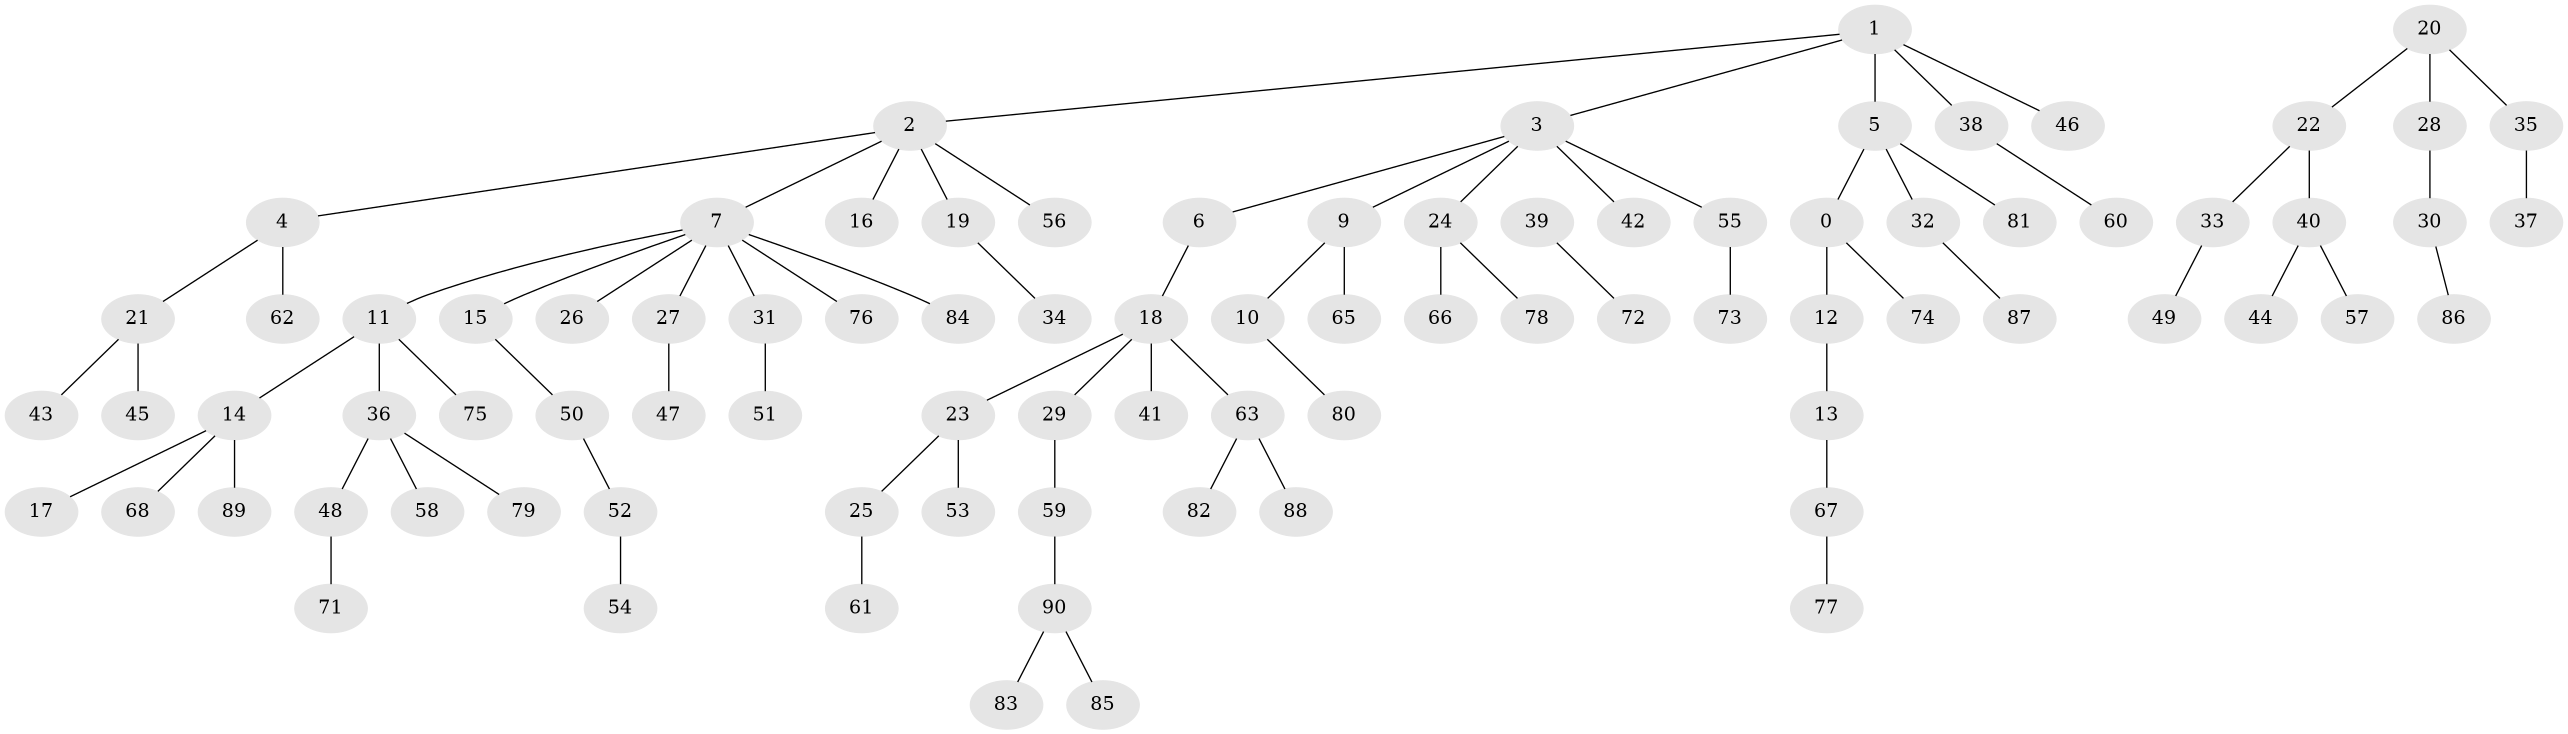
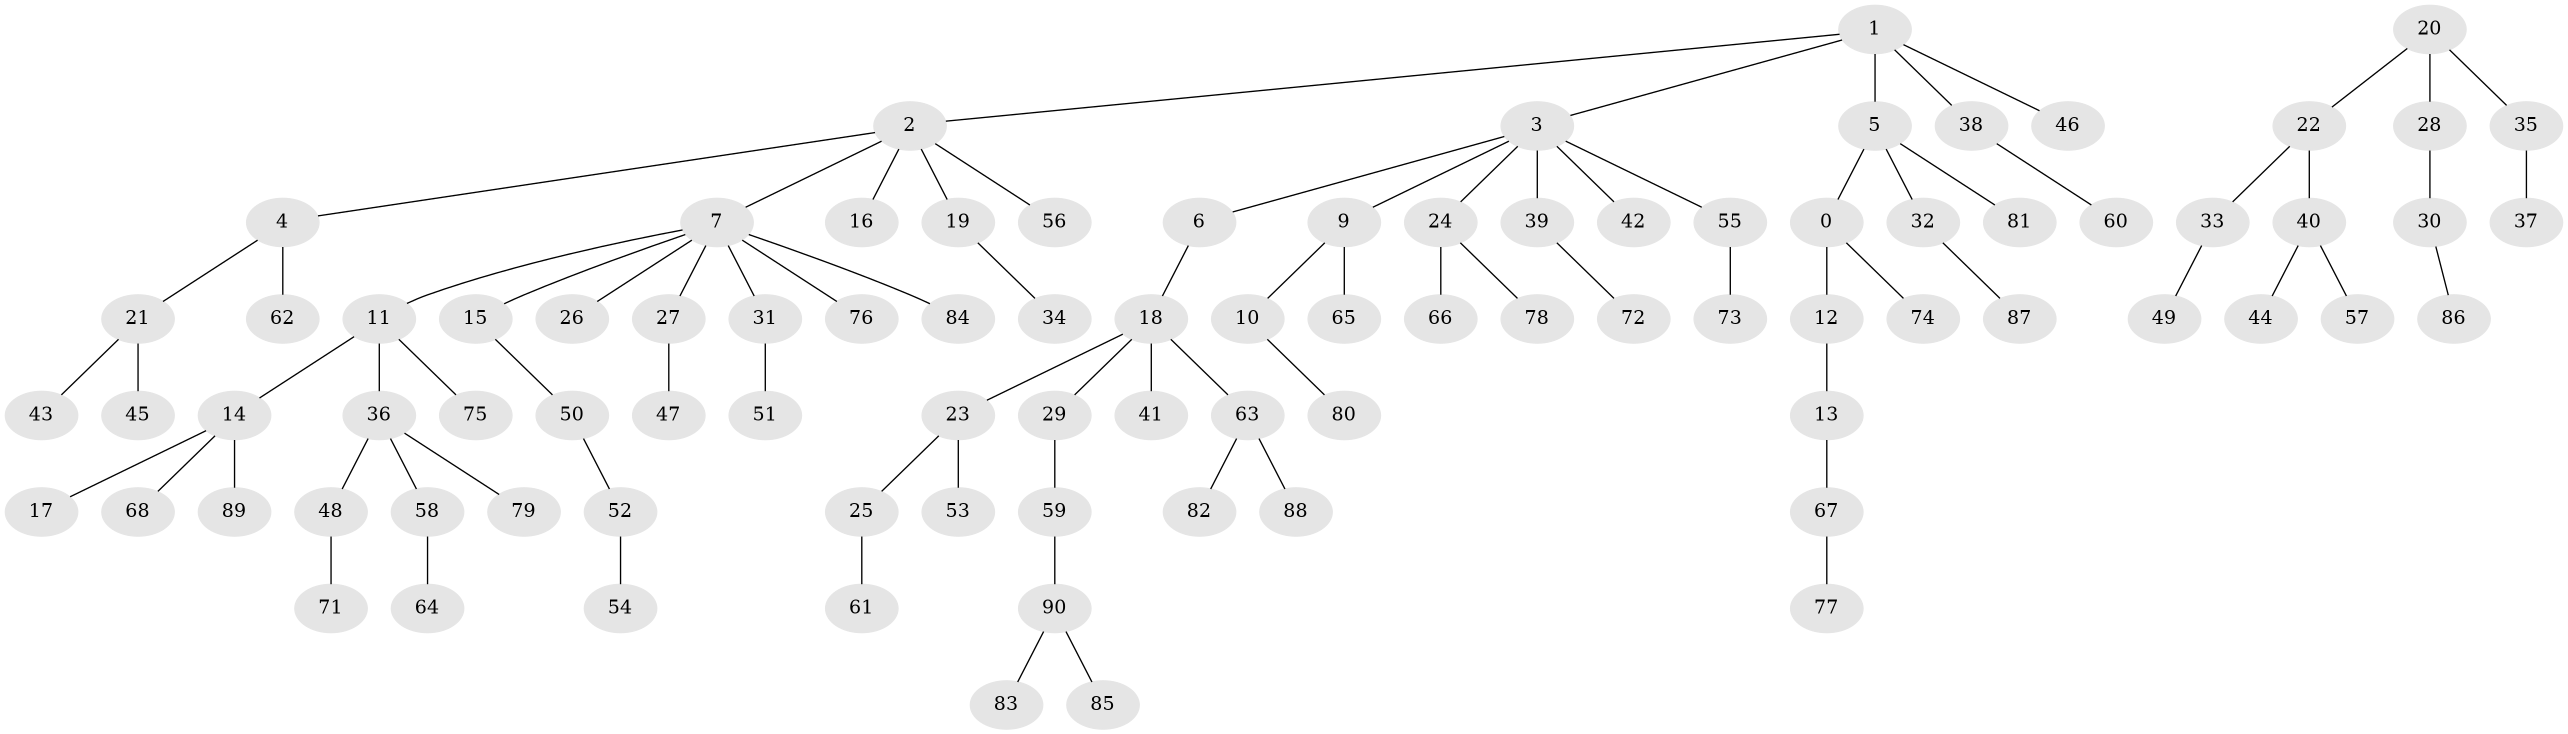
edge "3" -- "39": added
node "64": added
